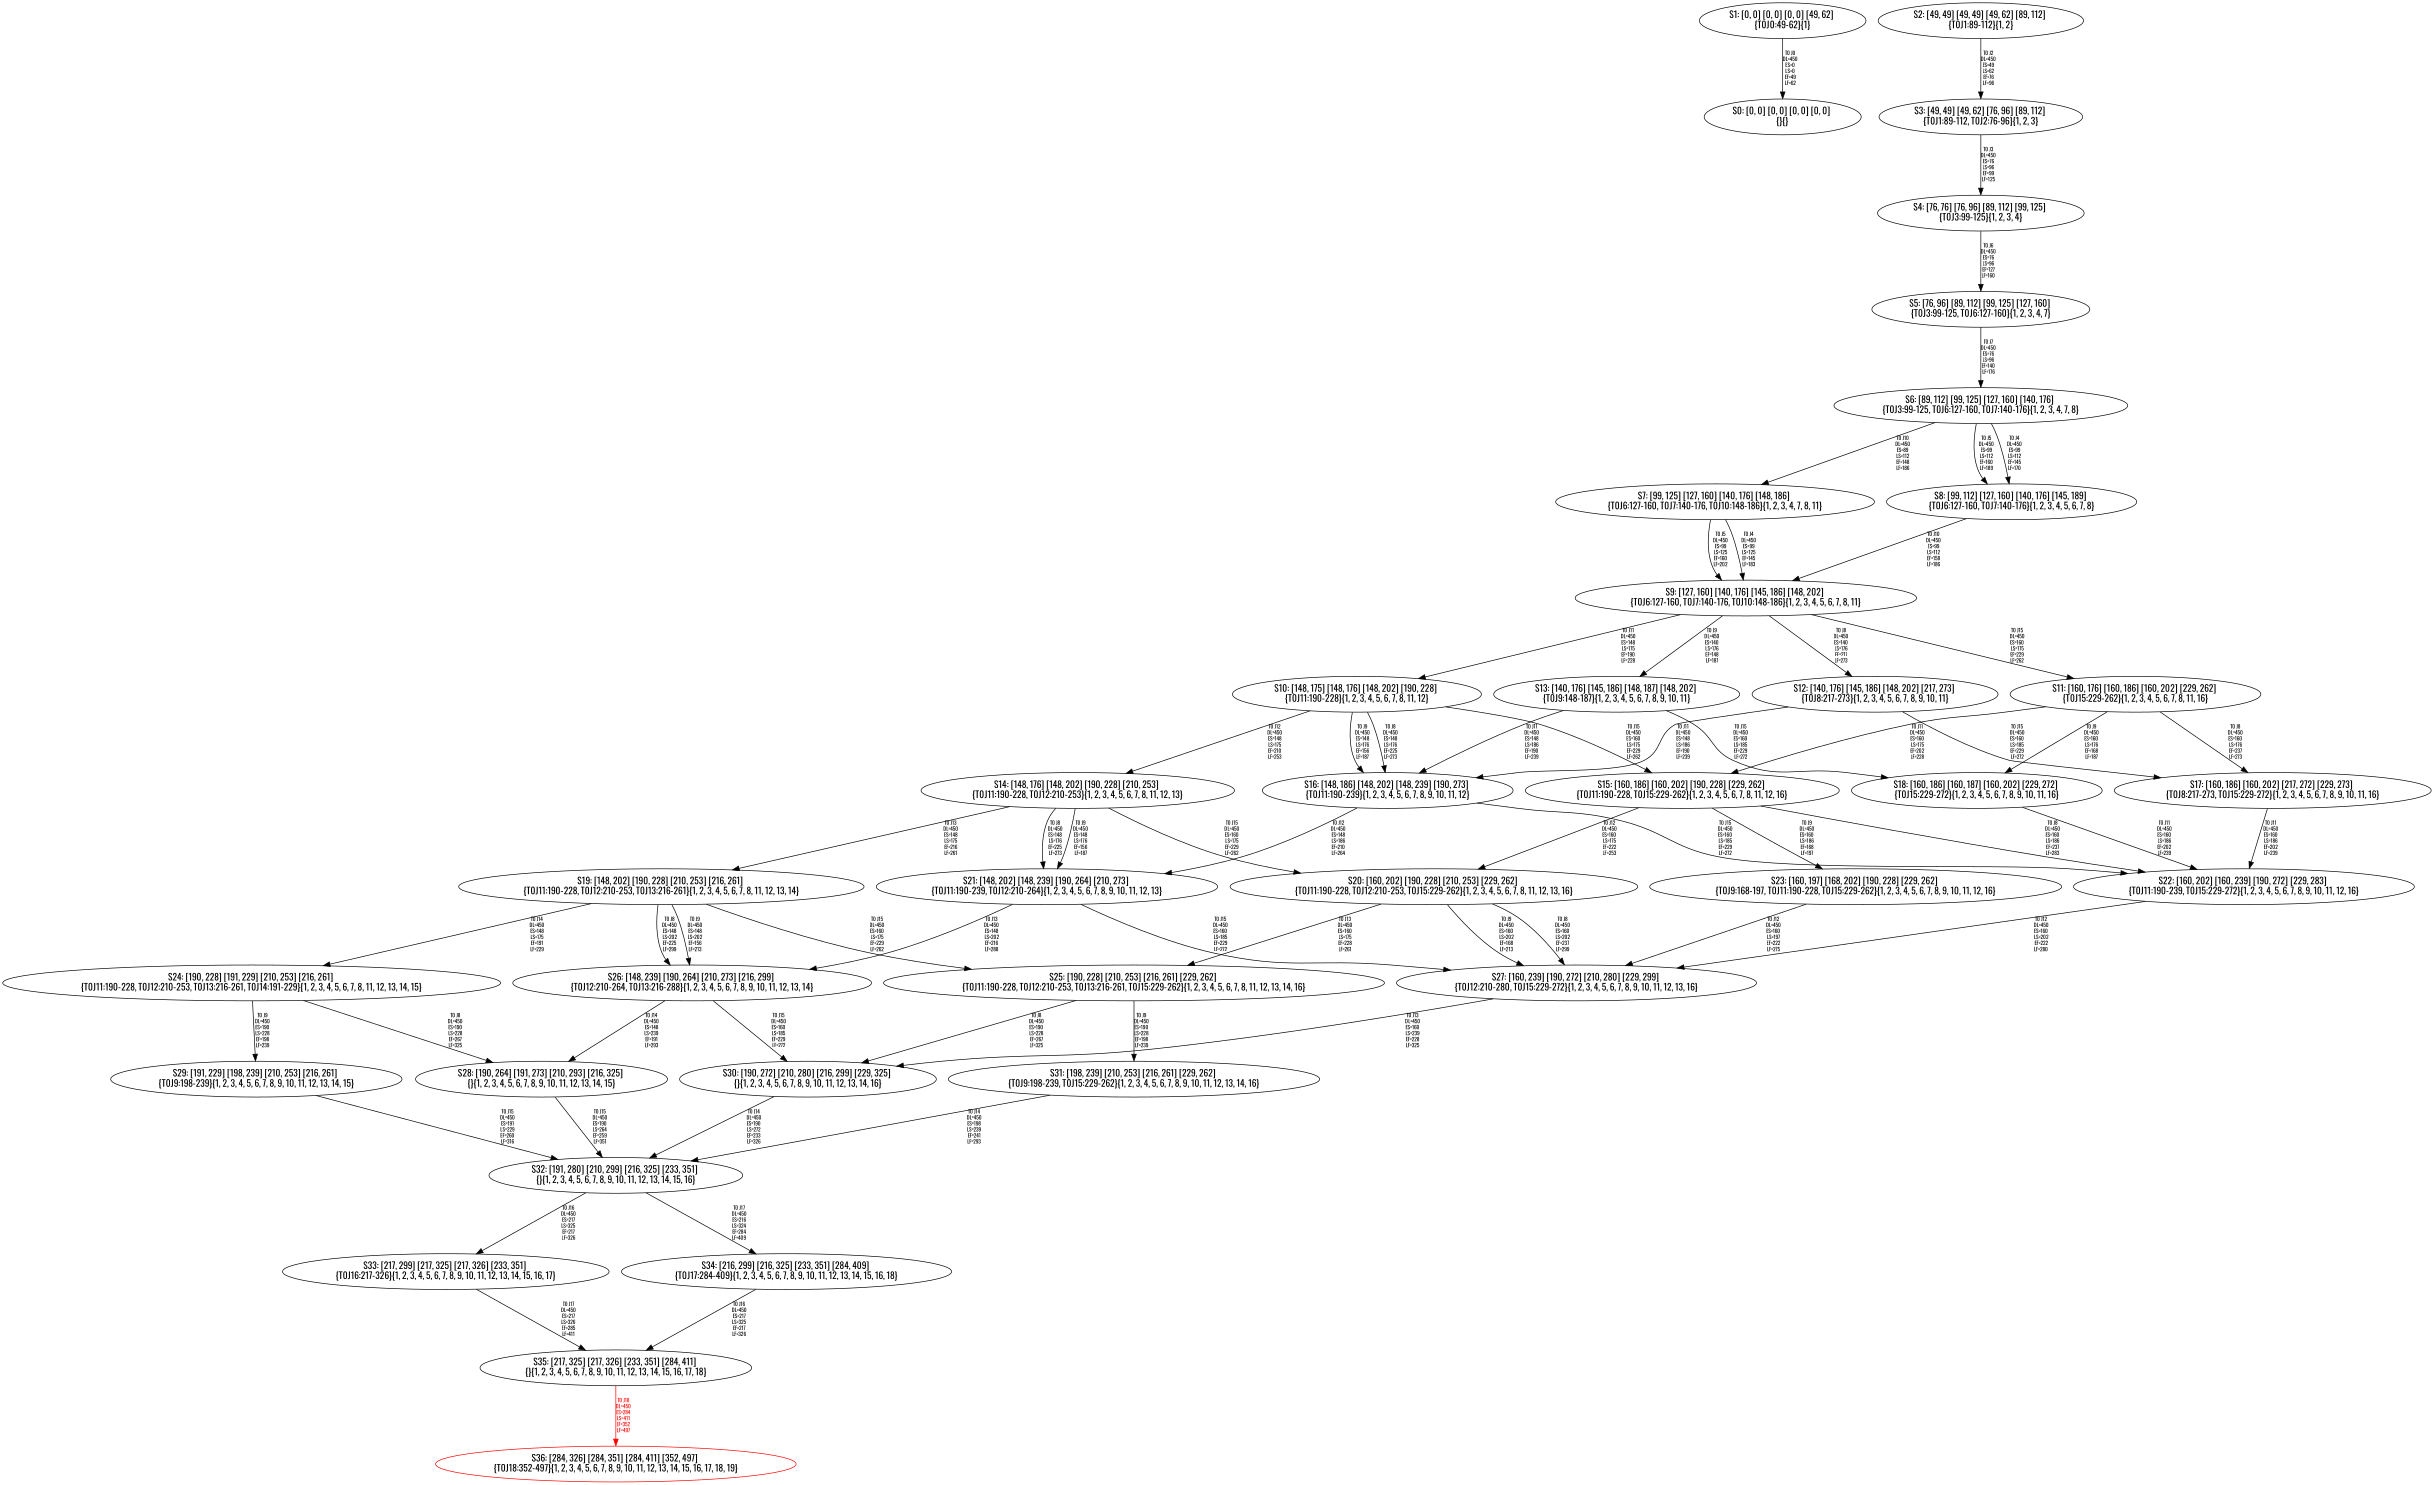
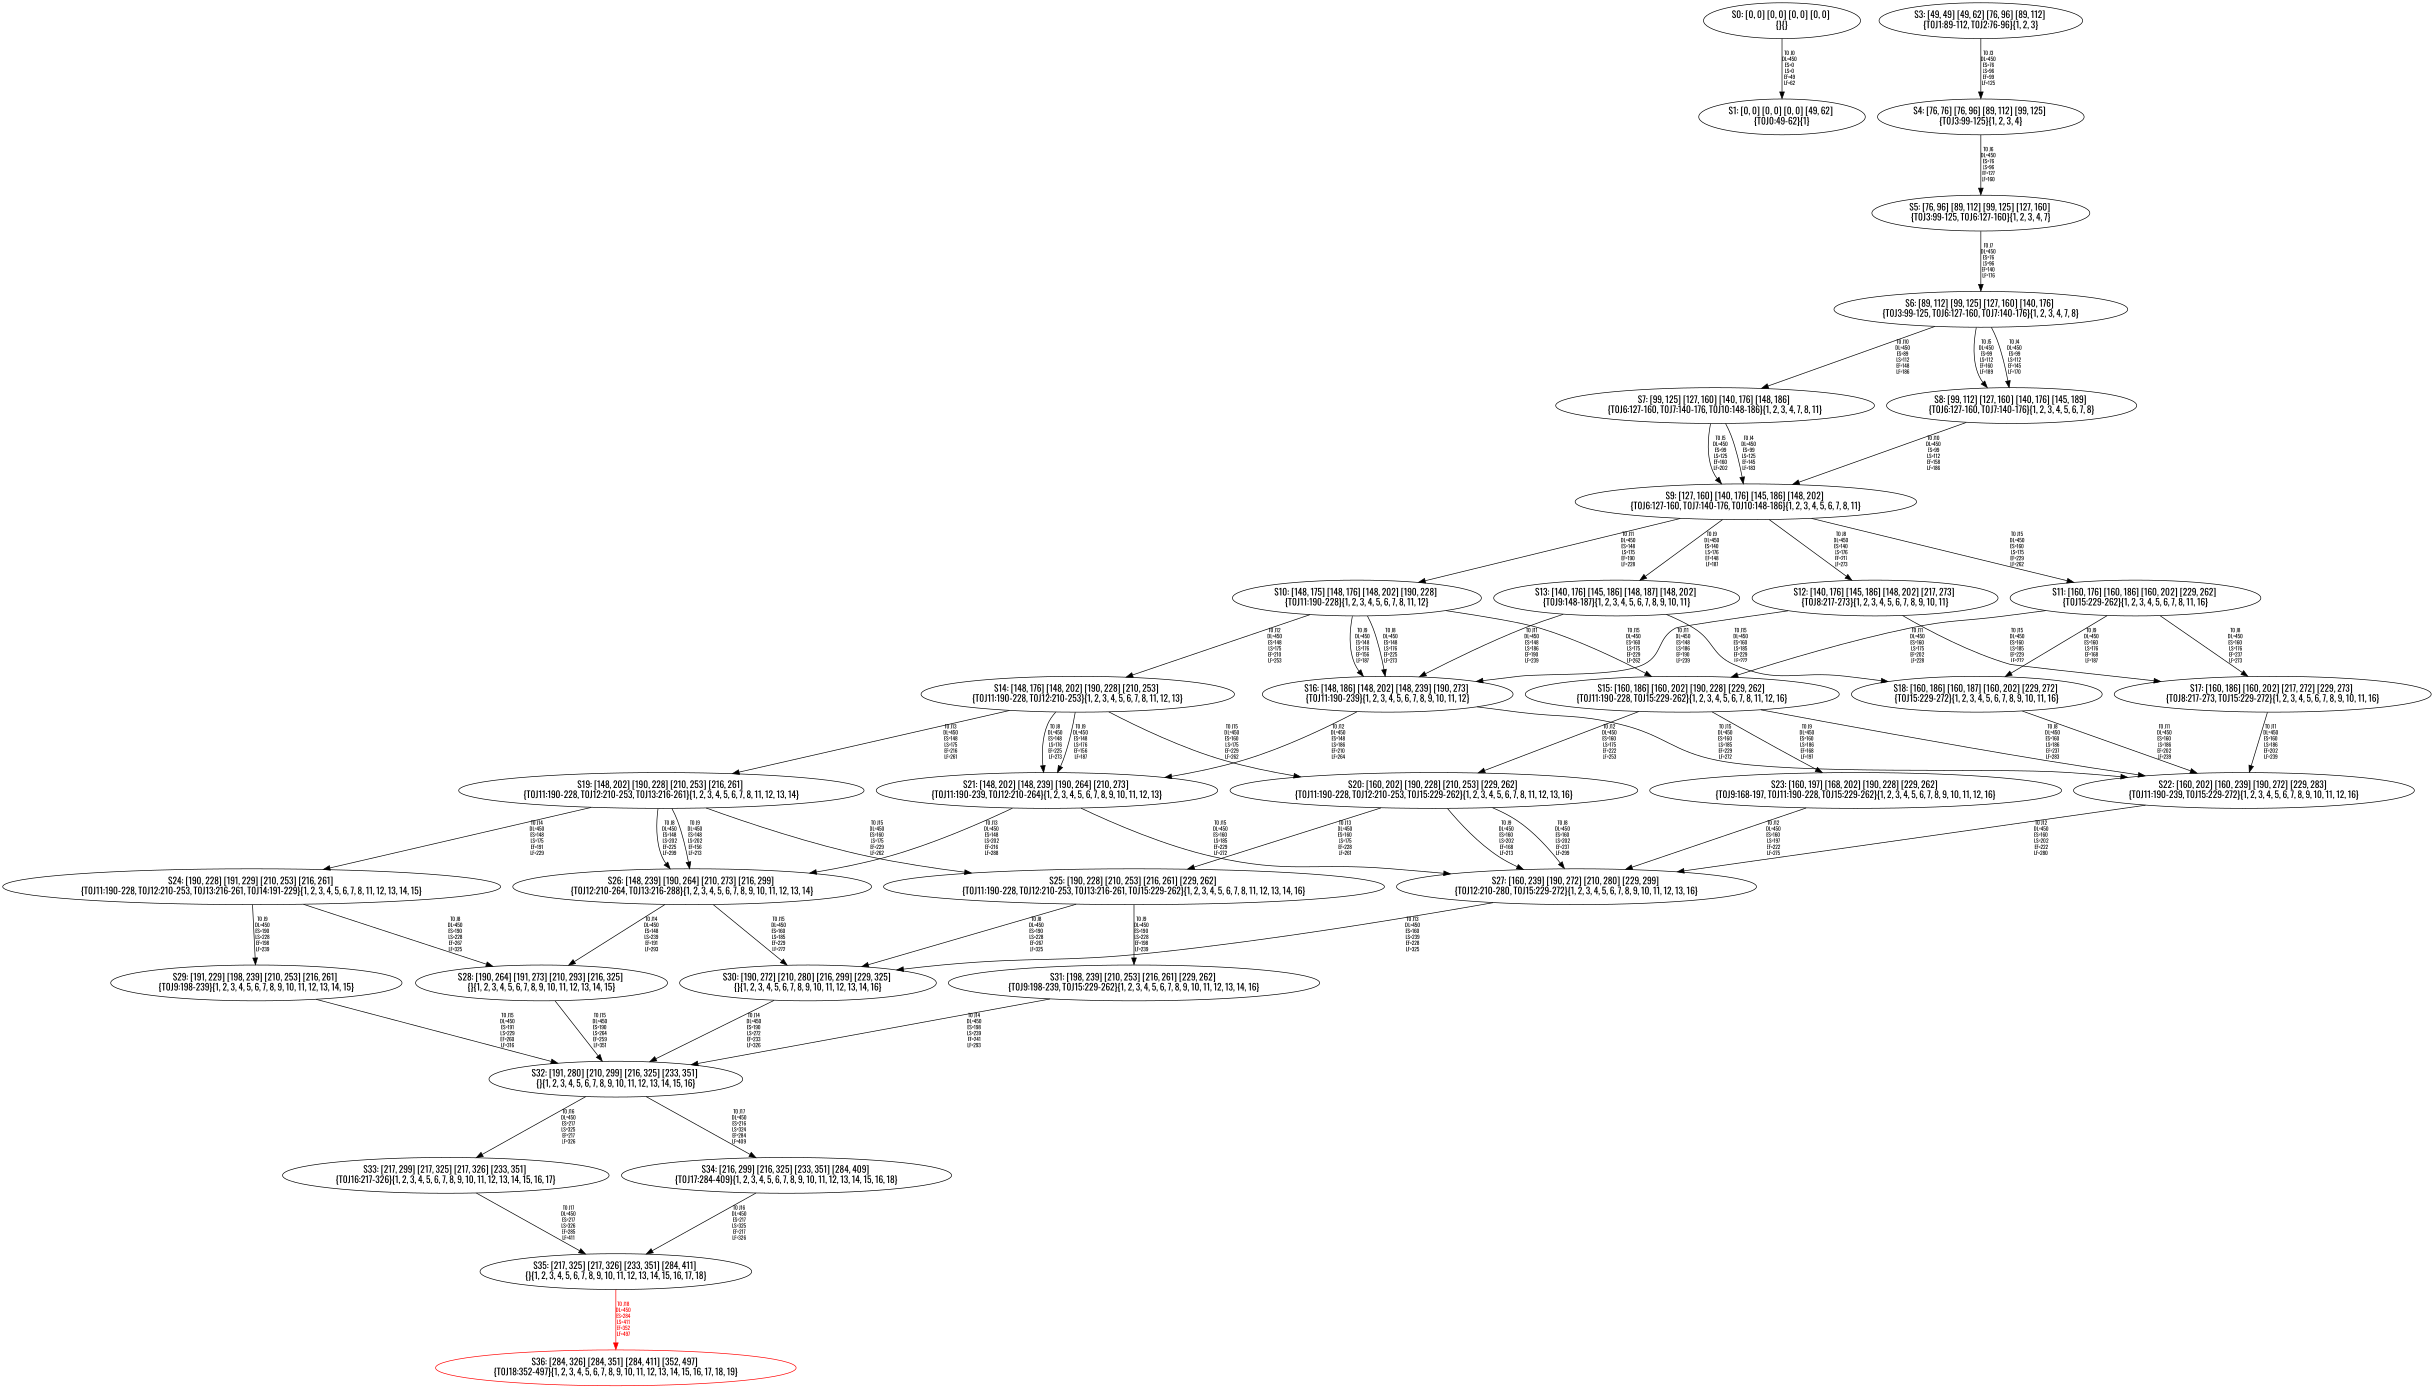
node "S2: [49, 49] [49, 49] [49, 62] [89, 112] {T0J1:89-112}{1, 2}": removed
edge "S1: [0, 0] [0, 0] [0, 0] [49, 62] {T0J0:49-62}{1}" -> "S0: [0, 0] [0, 0] [0, 0] [0, 0] {}{}": reversed
